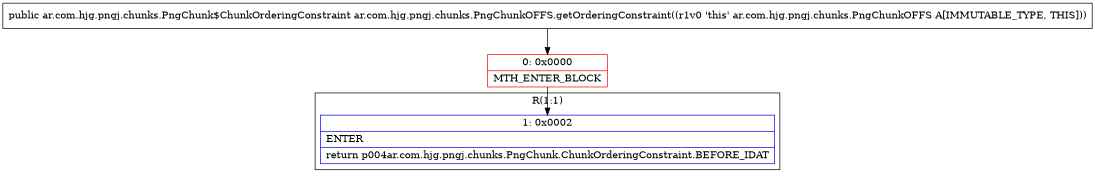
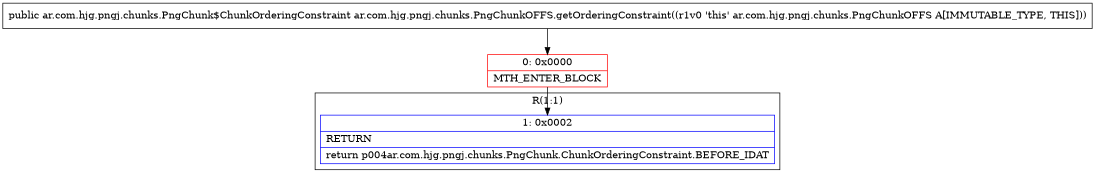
node "1: 0x0002": text "ENTER" -> "RETURN"
